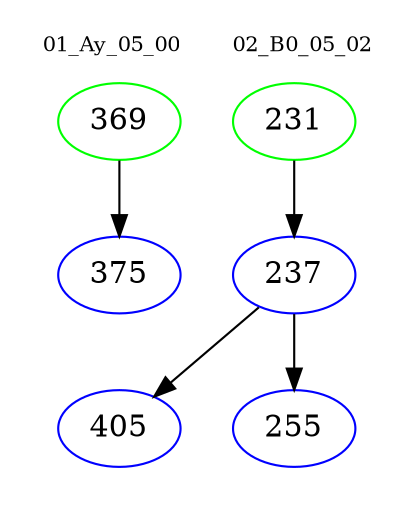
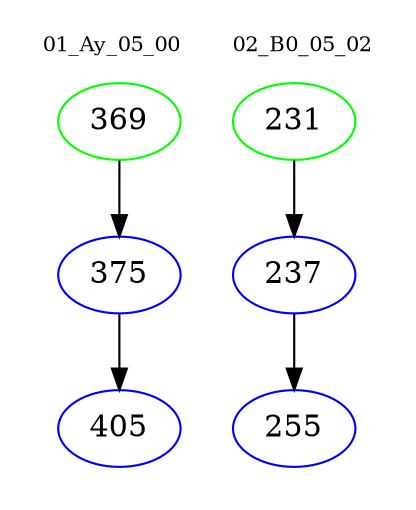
edge "237" -> "405": now "375" -> "405"
